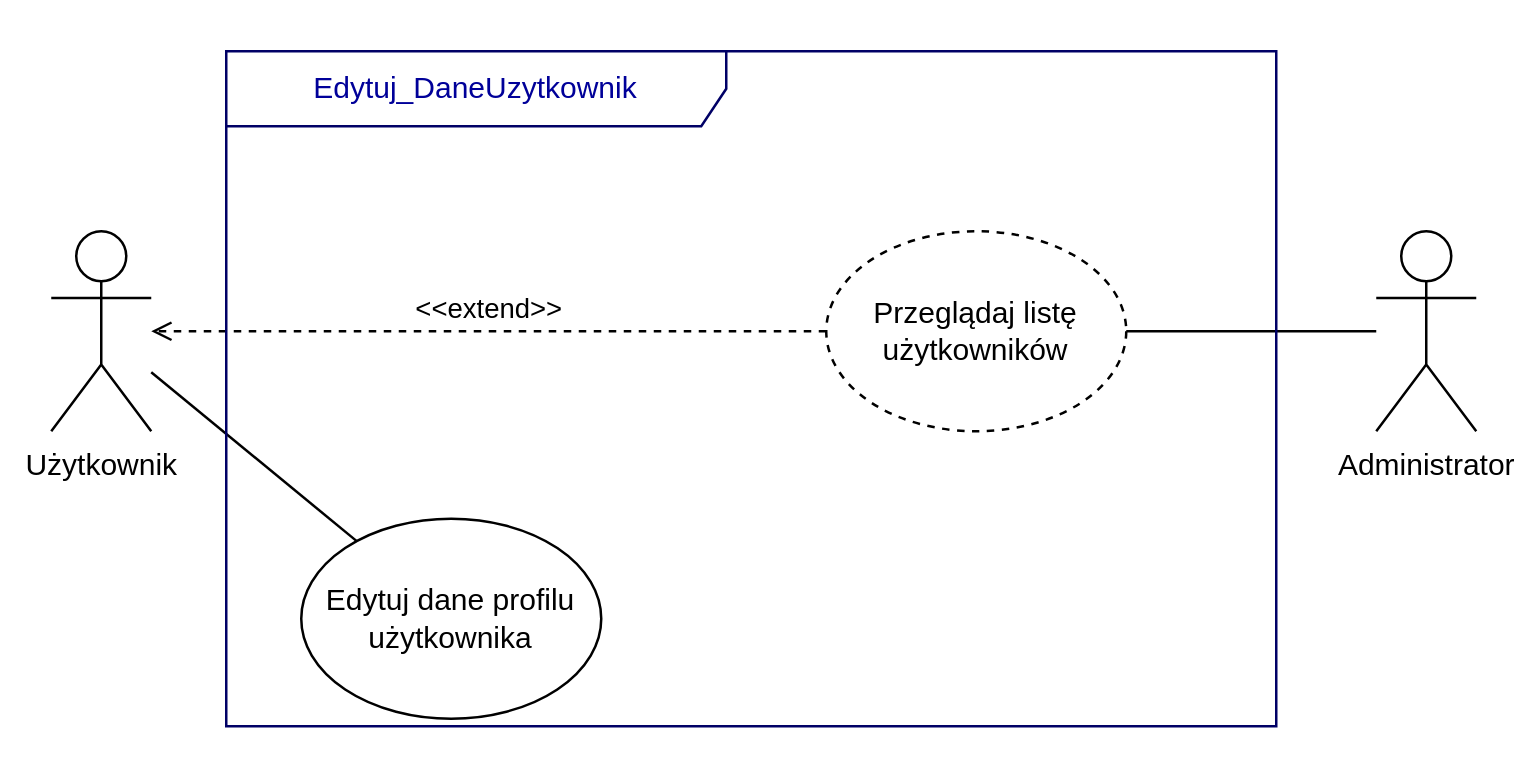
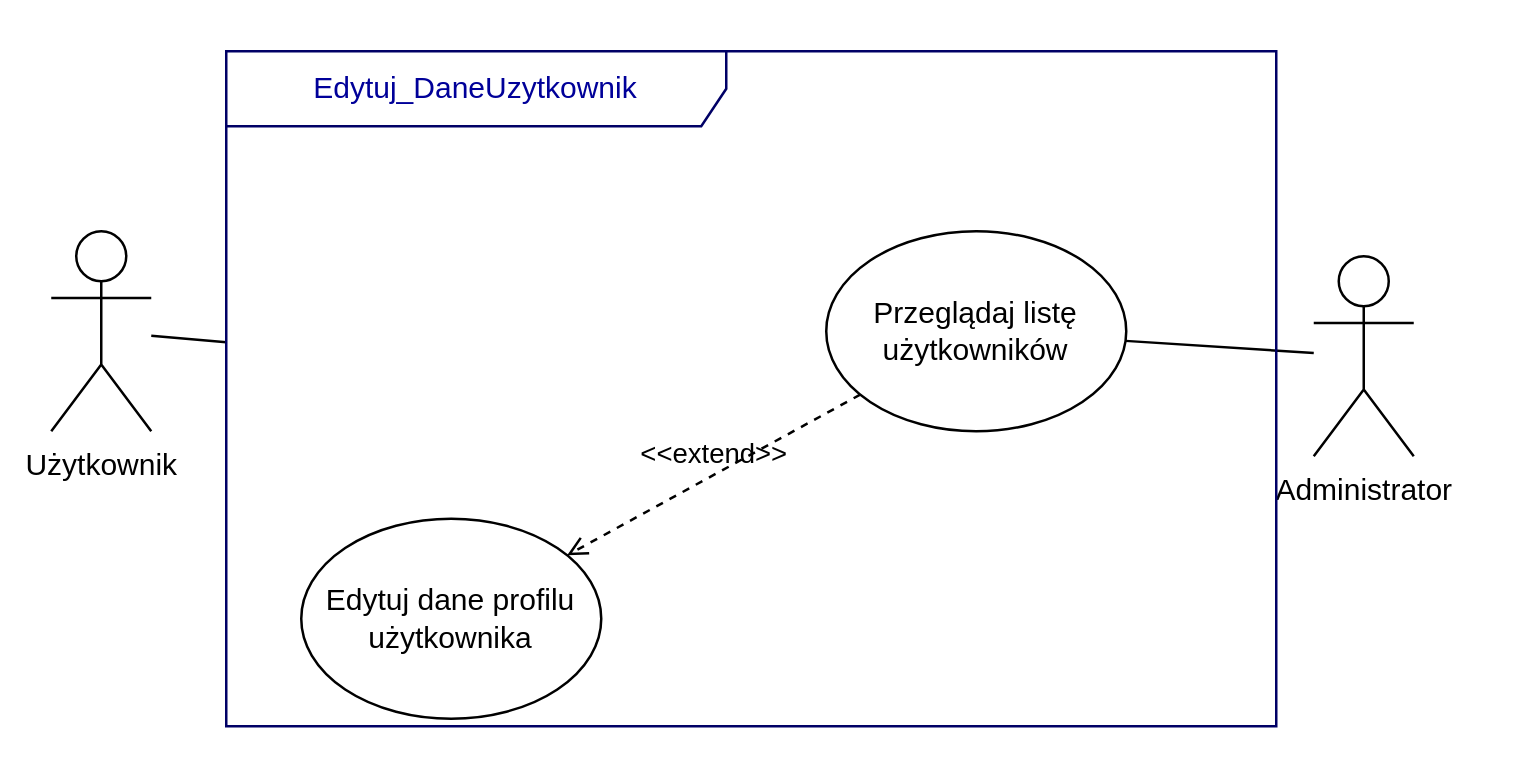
edge "Przeglądaj listę użytkowników" -> "Użytkownik": now "Przeglądaj listę użytkowników" -> "Edytuj dane profilu użytkownika"
node "Przeglądaj listę użytkowników": style dashed -> solid
node "Administrator": moved (1426, 331) -> (1364, 356)
edge "Użytkownik" -- "Edytuj dane profilu użytkownika": now "Użytkownik" -- "Edytuj_DaneUzytkownik"
